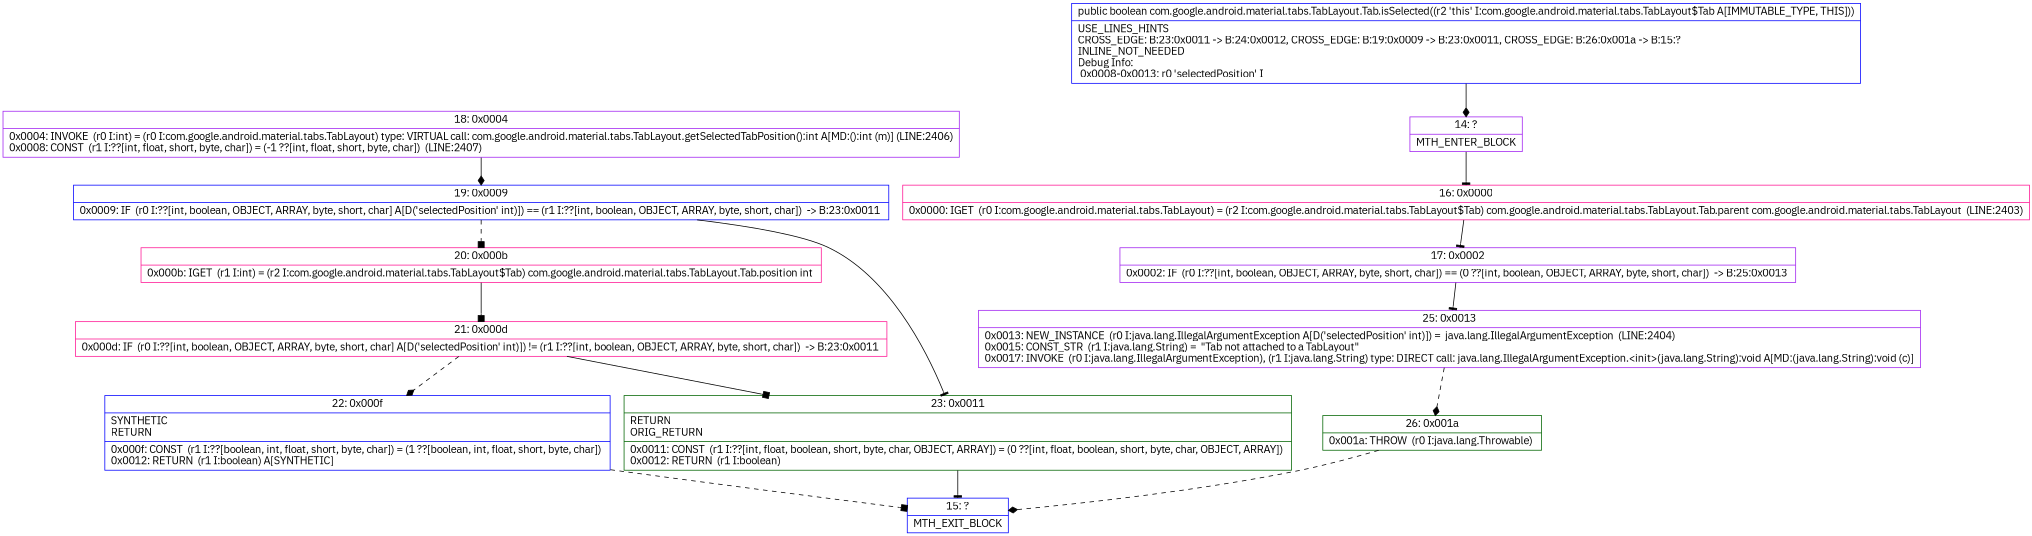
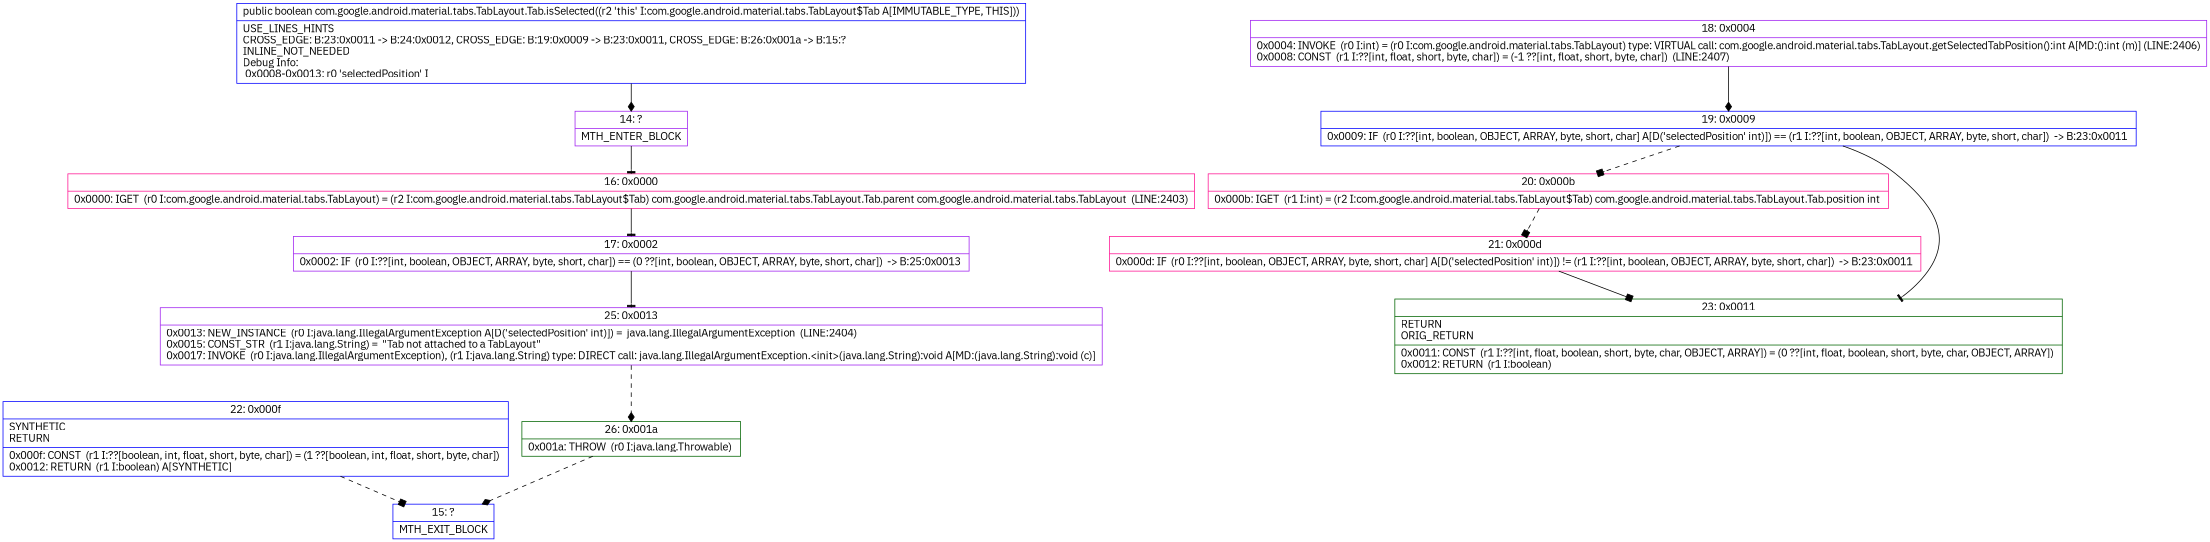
edge "20: 0x000b" -> "21: 0x000d": style solid -> dashed
edge "21: 0x000d" -> "22: 0x000f": removed
edge "23: 0x0011" -> "15: ?": removed
